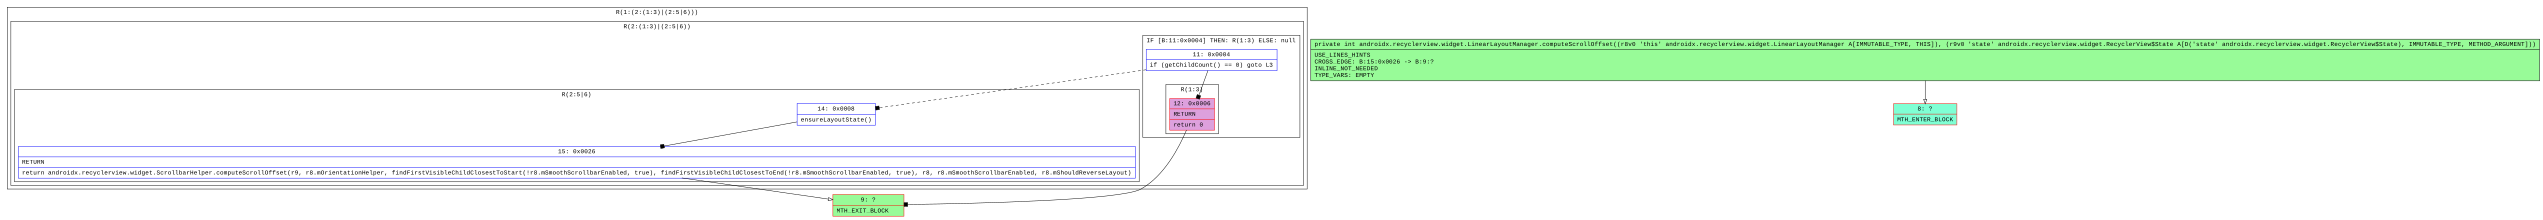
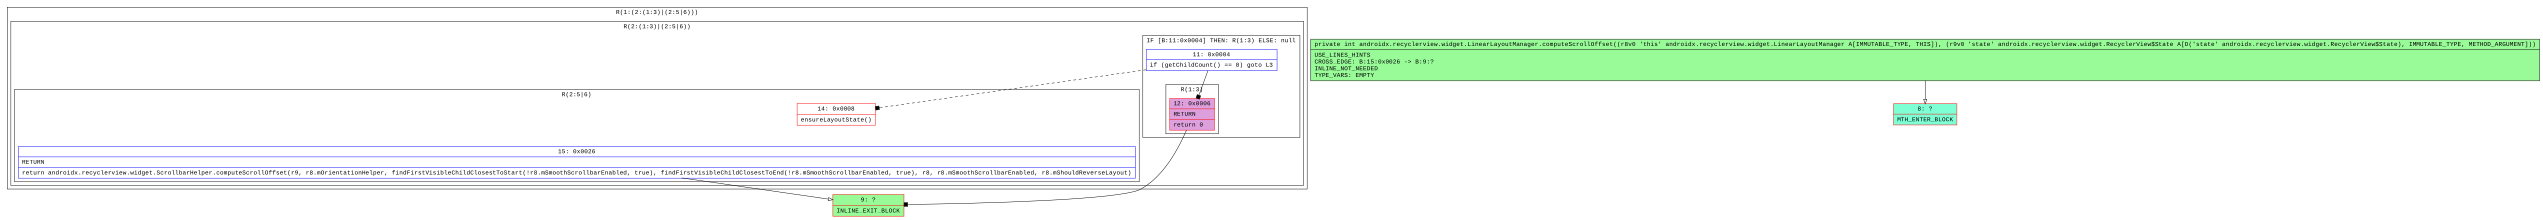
node "14: 0x0008": color blue -> red
edge "14: 0x0008" -> "15: 0x0026": removed
node "9: ?": text "MTH_EXIT_BLOCK" -> "INLINE_EXIT_BLOCK"
